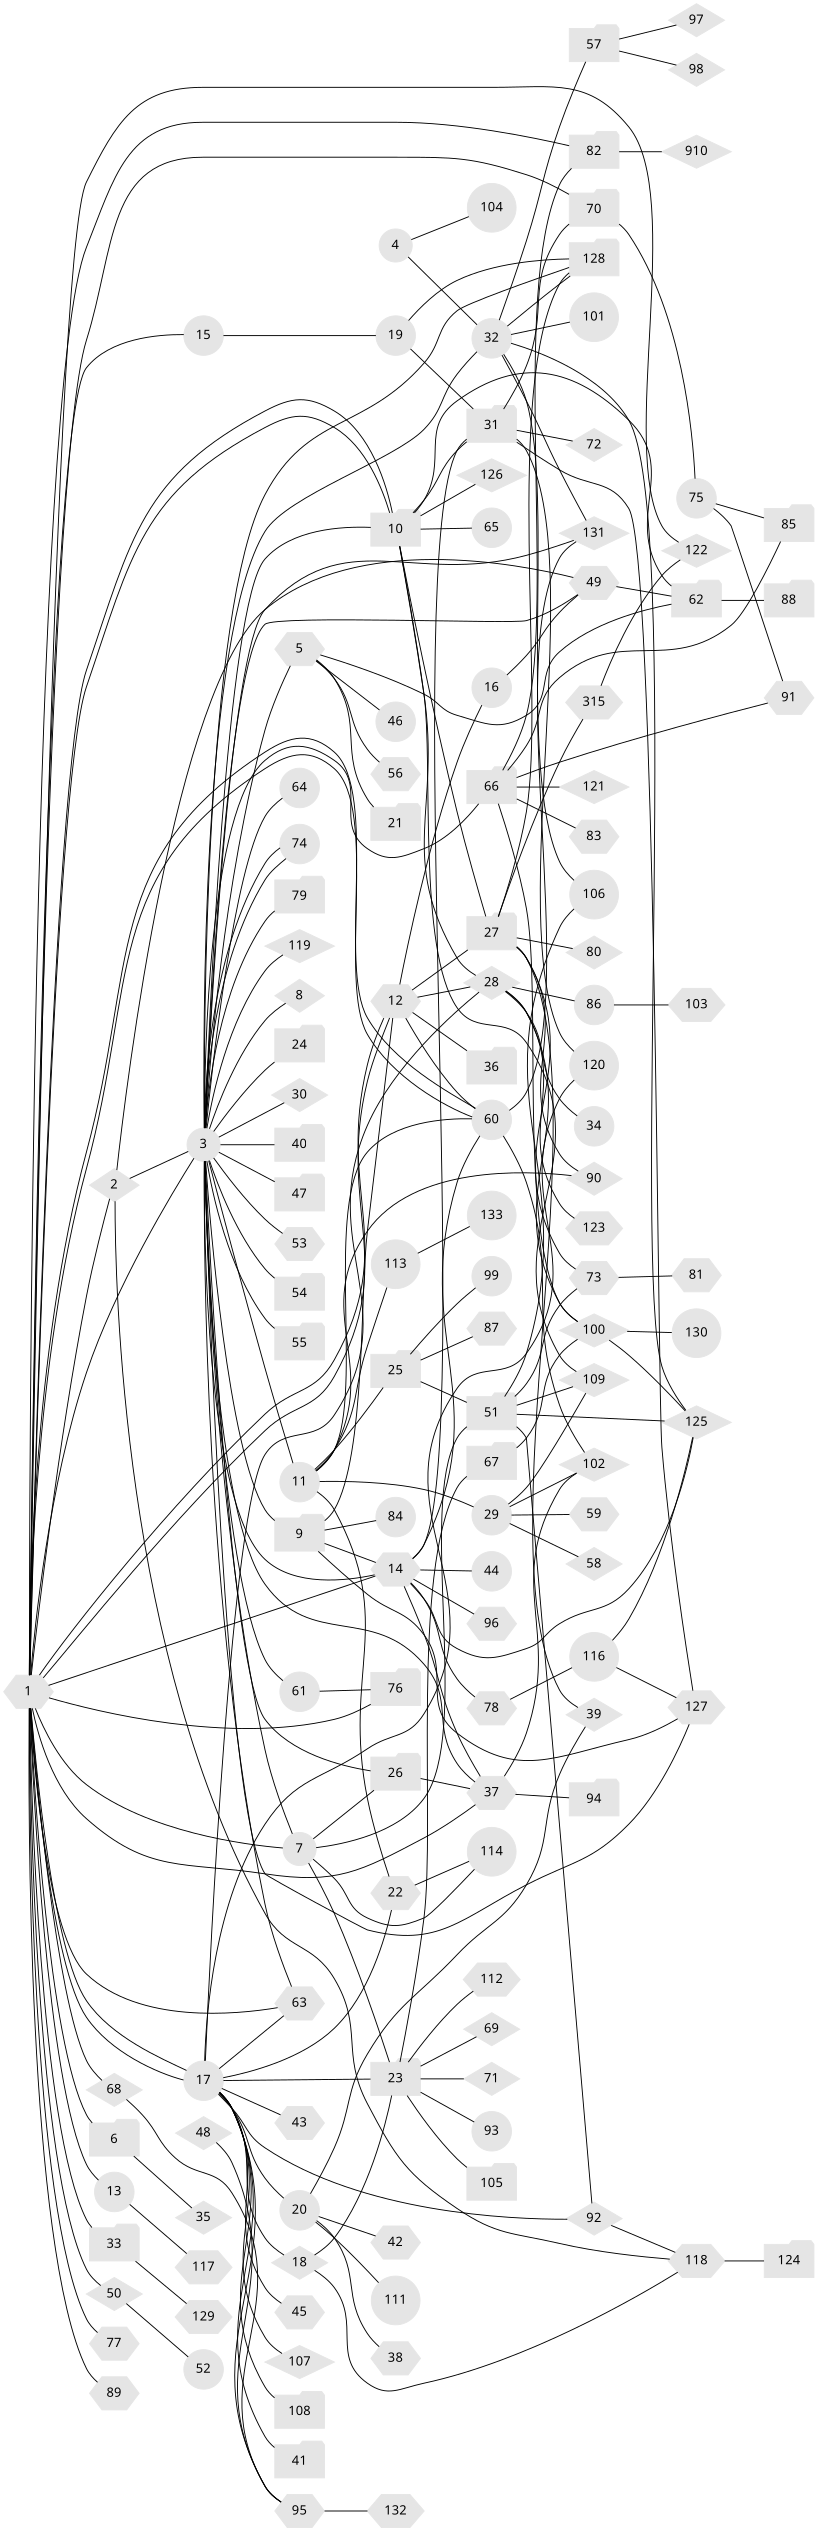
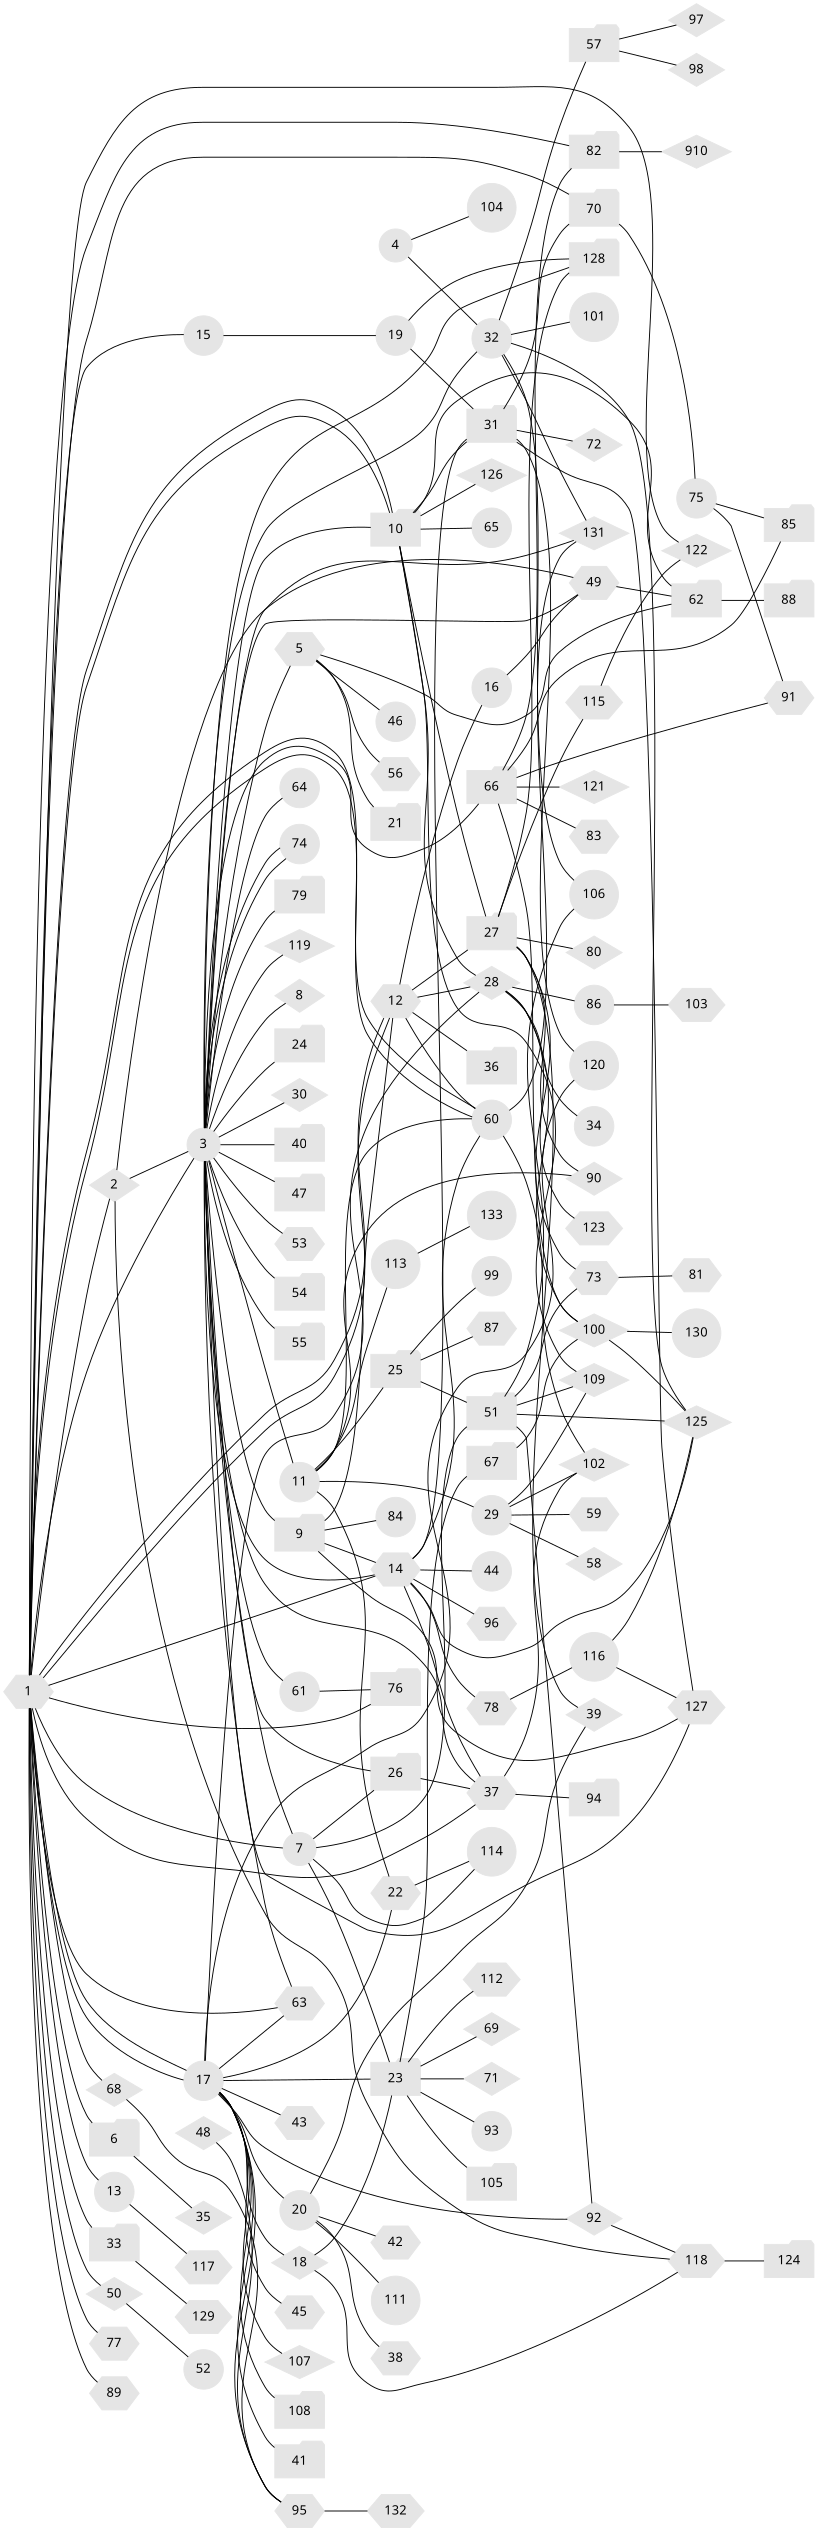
edge "128" -- "32": removed
node "315": label "315" -> "115"
